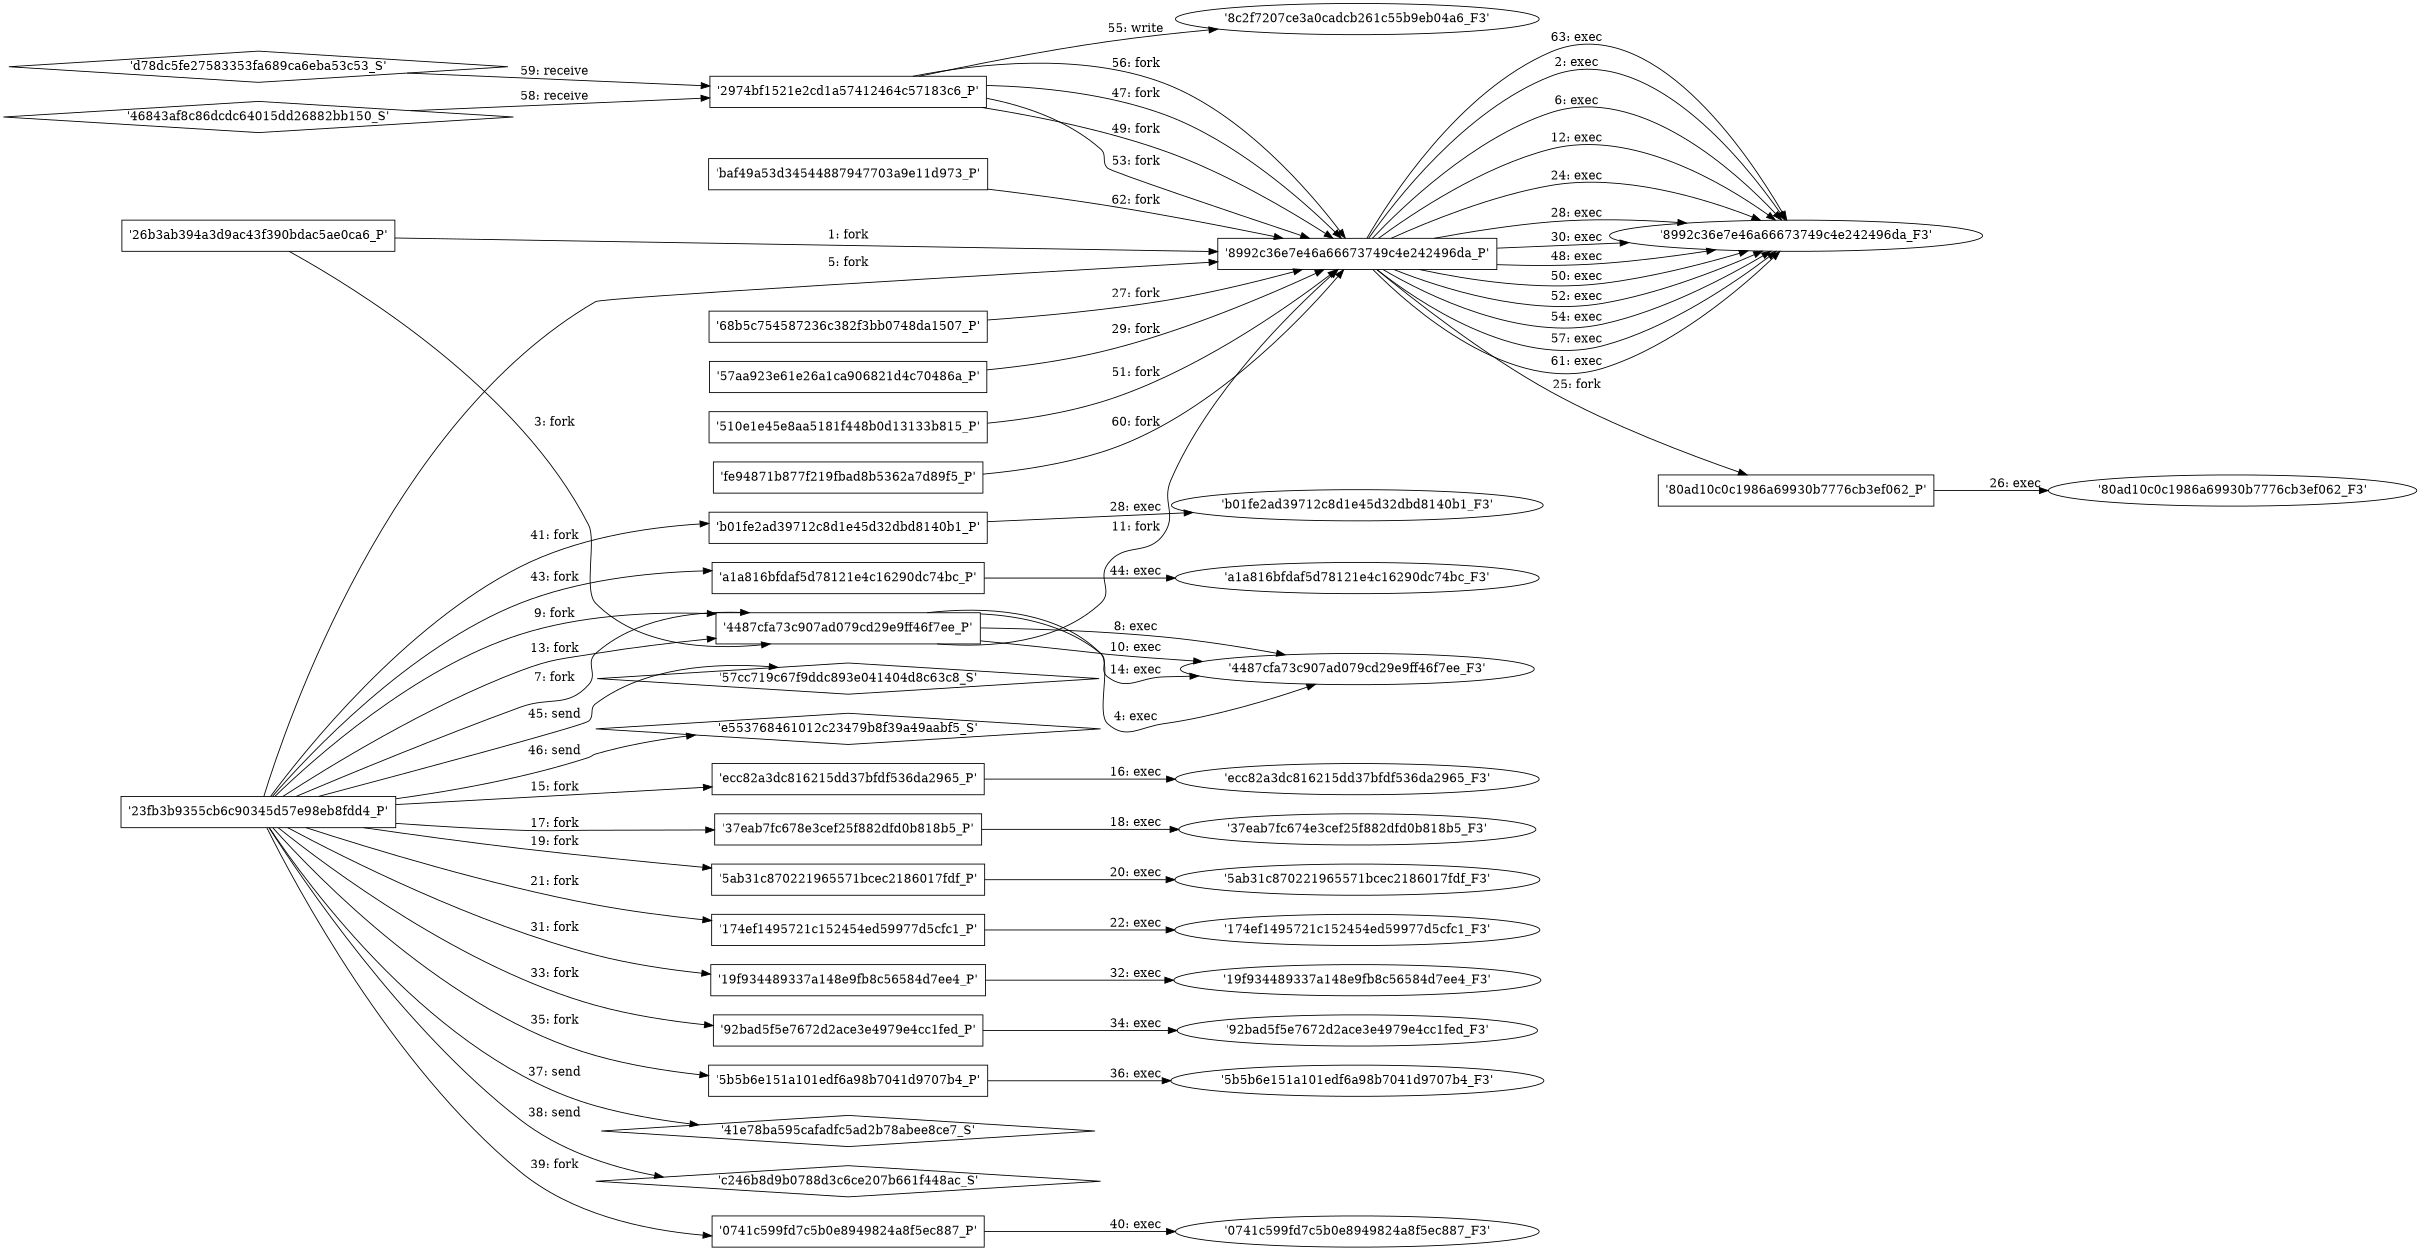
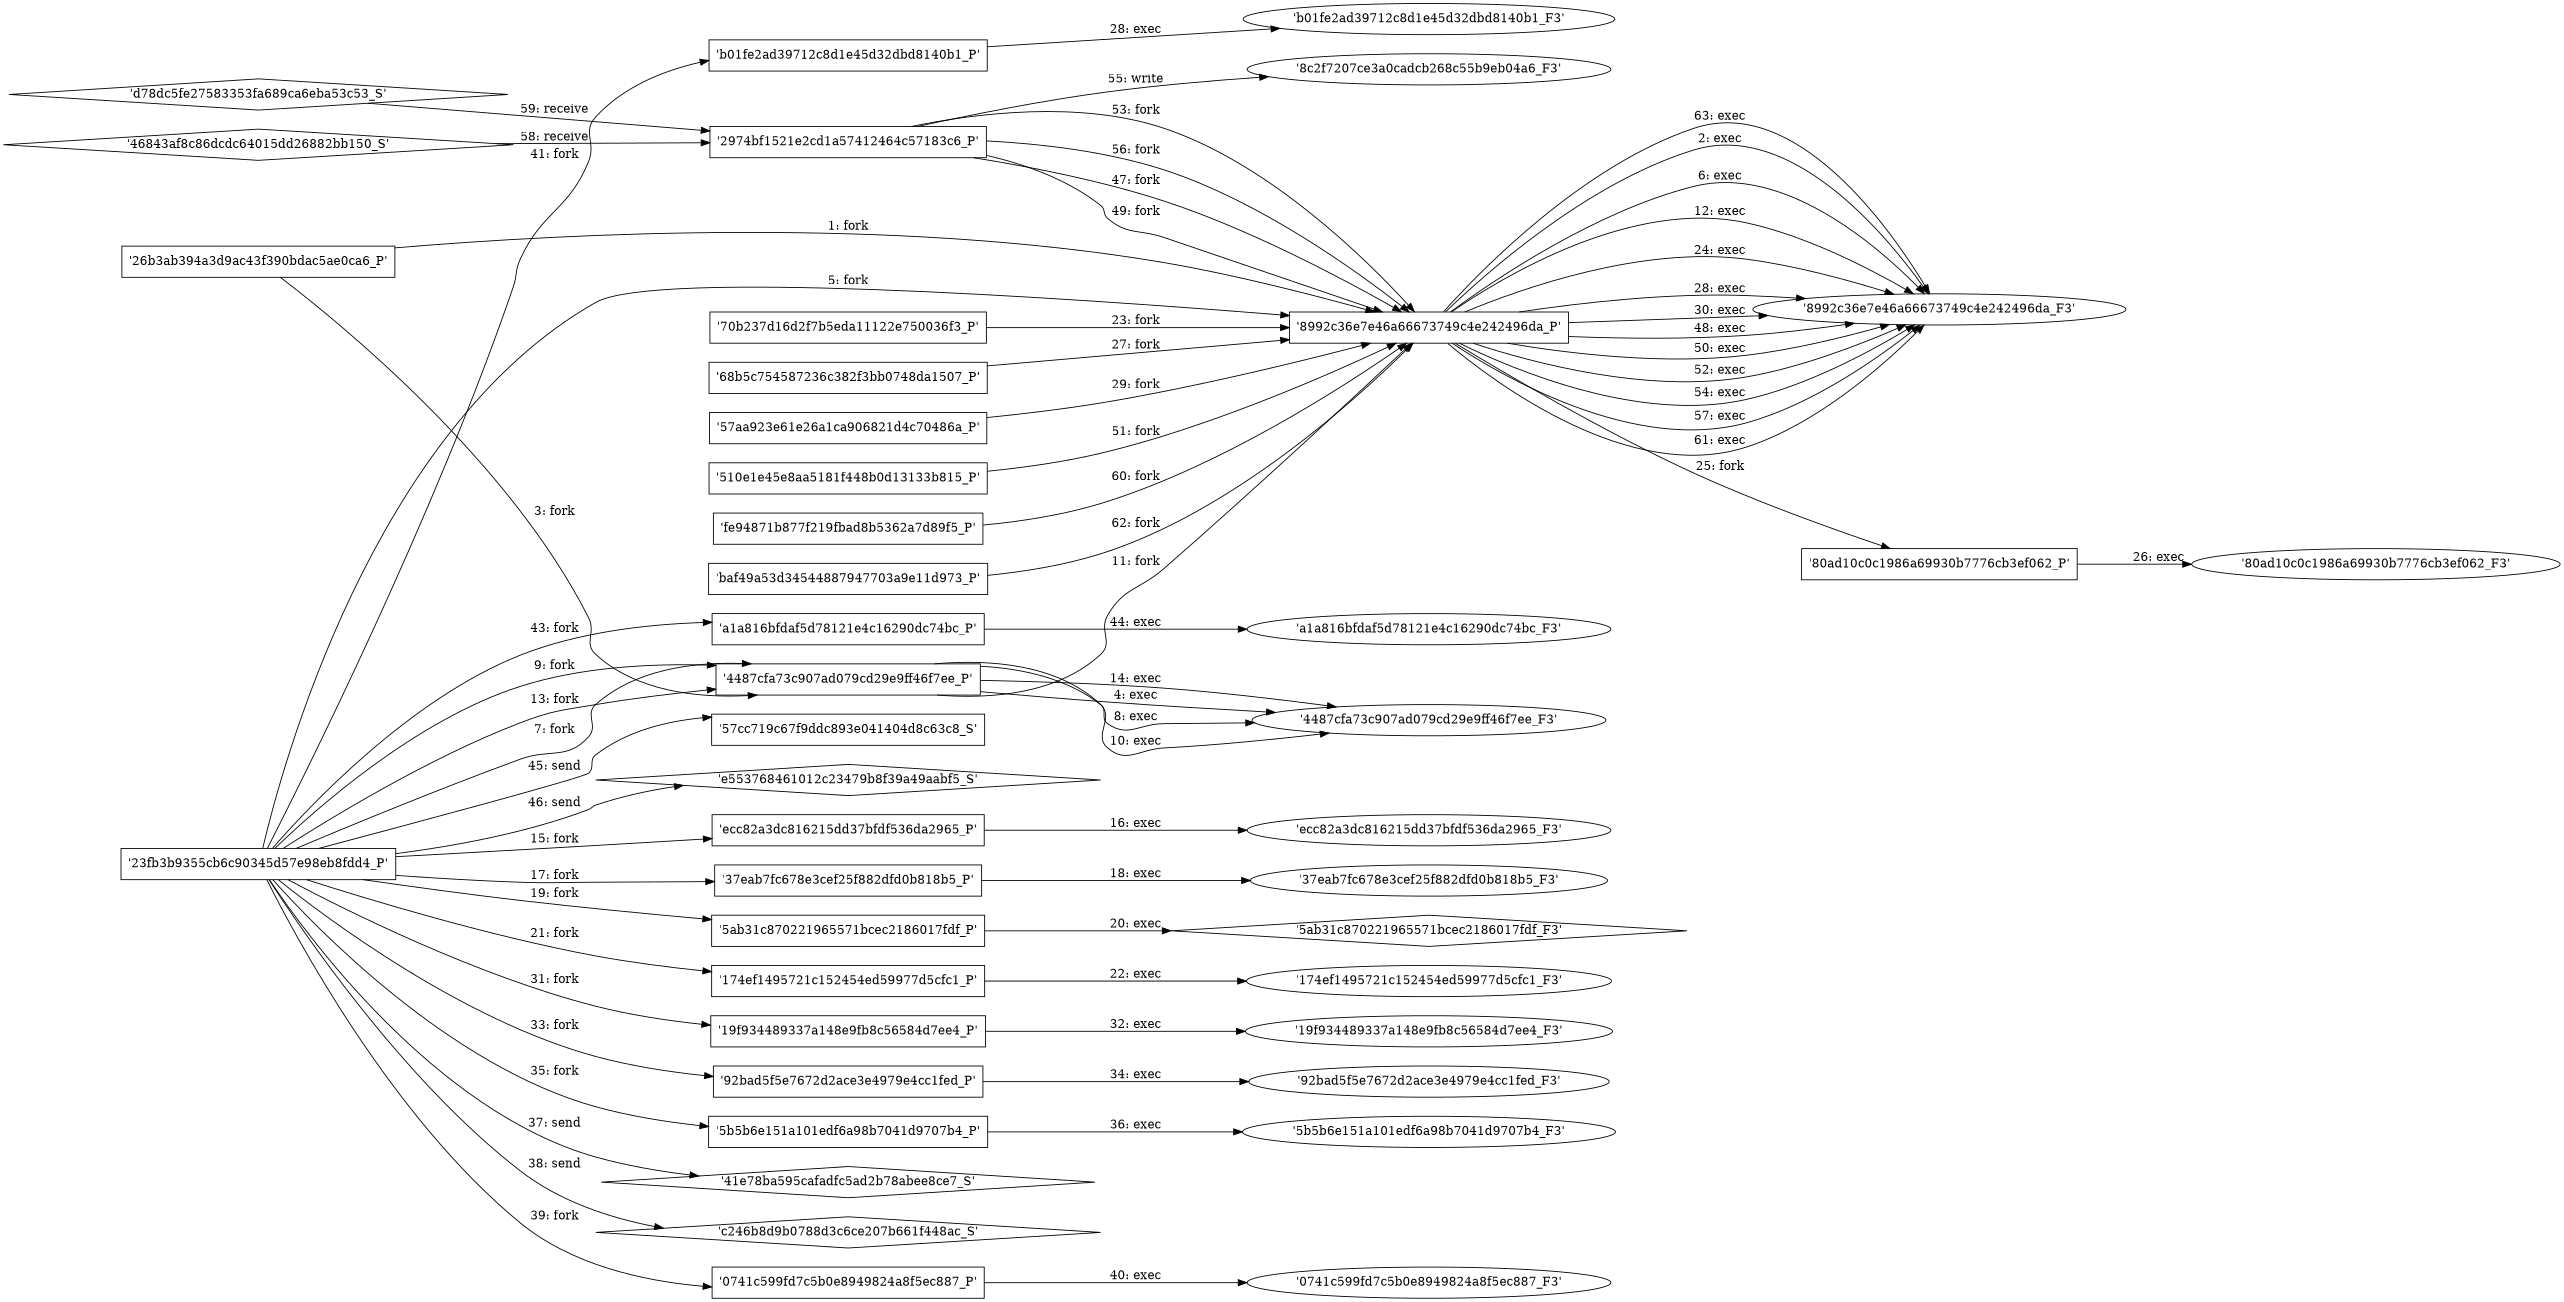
node "'8c2f7207ce3a0cadcb261c55b9eb04a6_F3'": label "'8c2f7207ce3a0cadcb261c55b9eb04a6_F3'" -> "'8c2f7207ce3a0cadcb268c55b9eb04a6_F3'"
node "'70b237d16d2f7b5eda11122e750036f3_P'": added
node "'57cc719c67f9ddc893e041404d8c63c8_S'": shape diamond -> box
node "'37eab7fc674e3cef25f882dfd0b818b5_F3'": label "'37eab7fc674e3cef25f882dfd0b818b5_F3'" -> "'37eab7fc678e3cef25f882dfd0b818b5_F3'"
node "'5ab31c870221965571bcec2186017fdf_F3'": shape ellipse -> diamond
